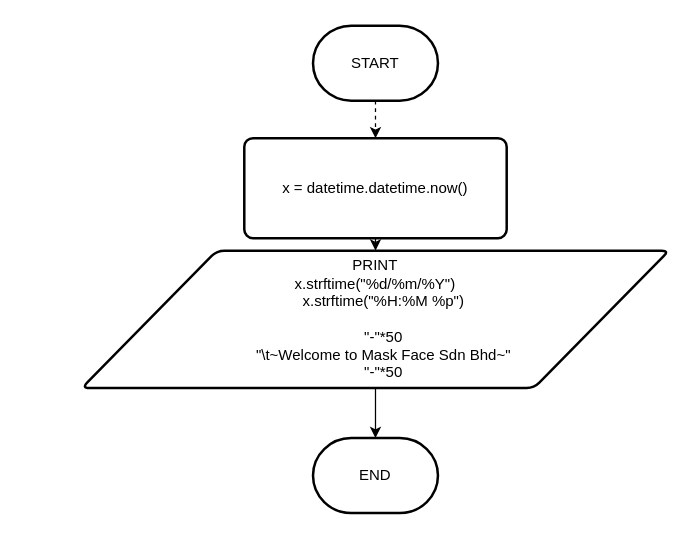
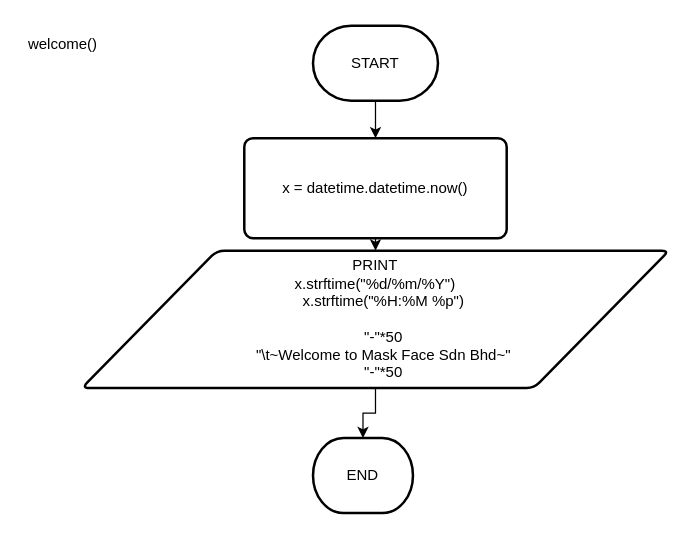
node "welcome()": added
edge "START" -> "x = datetime.datetime.now()": style dashed -> solid
node "END": size 125x75 -> 100x75
